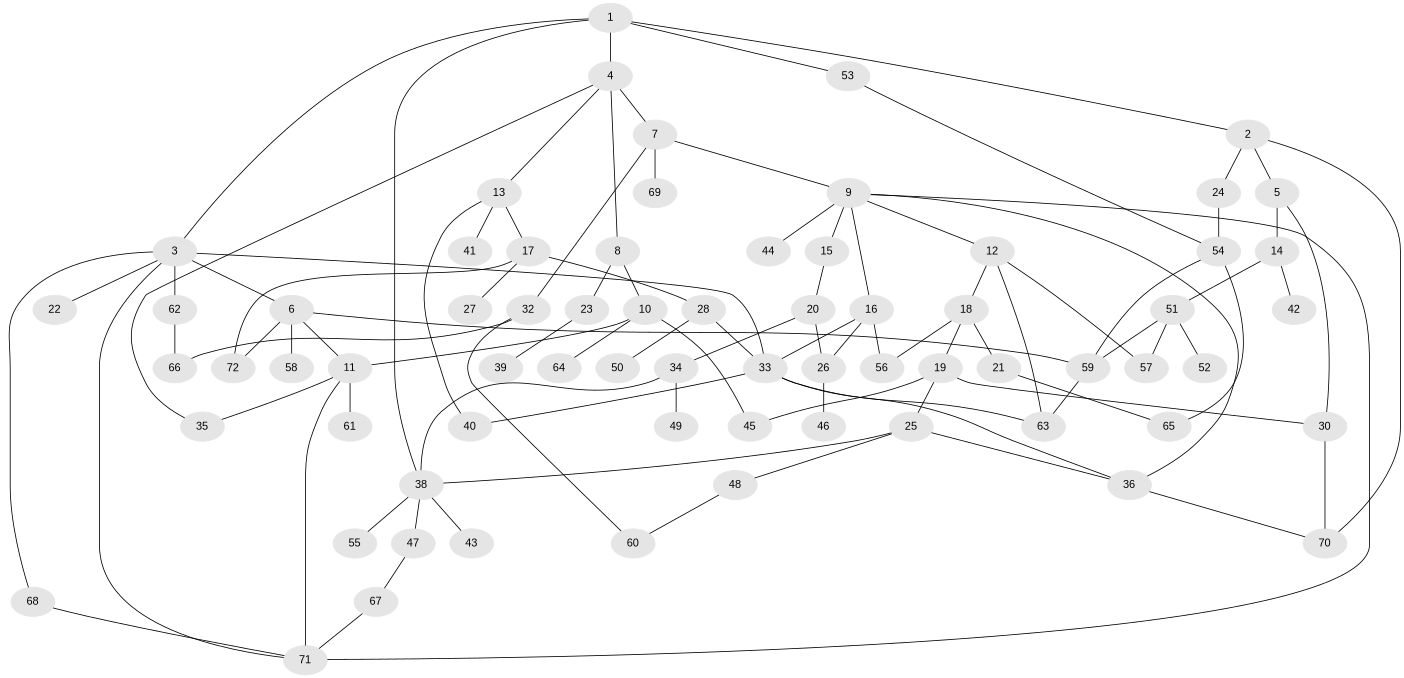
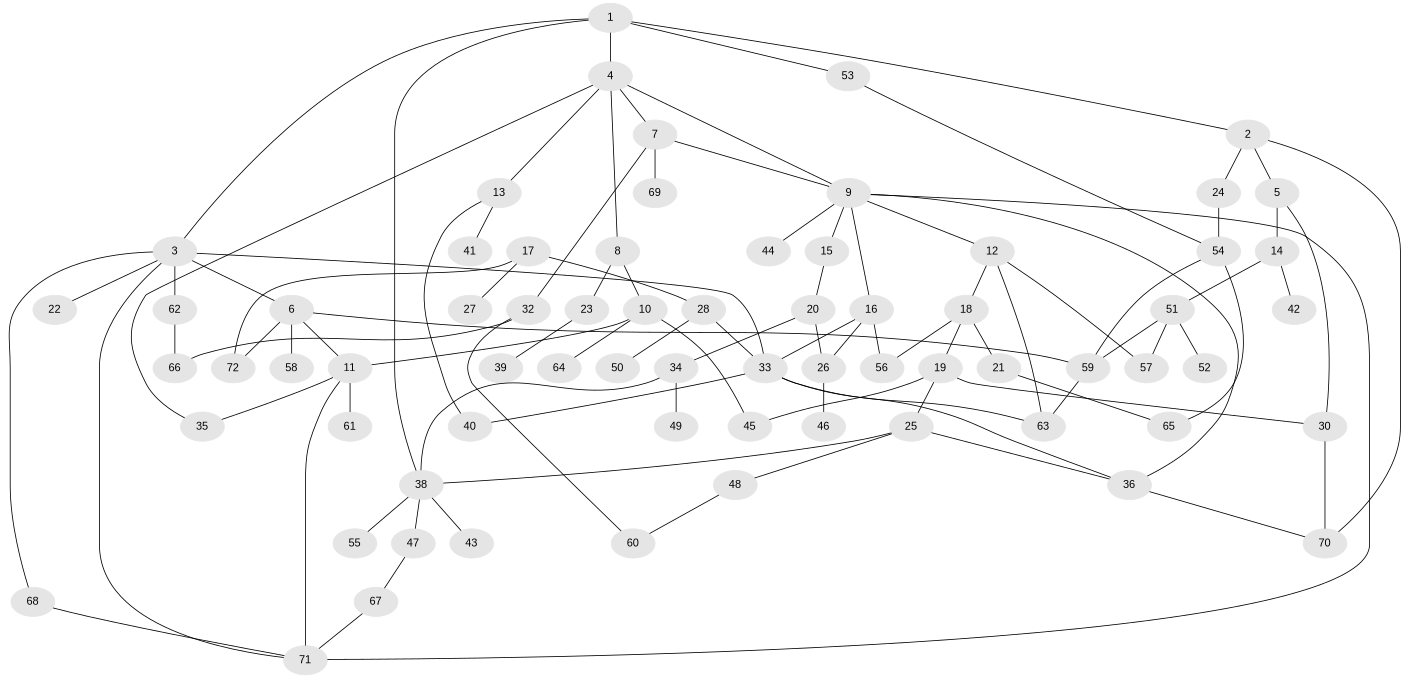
edge "4" -- "9": added
edge "13" -- "17": removed
